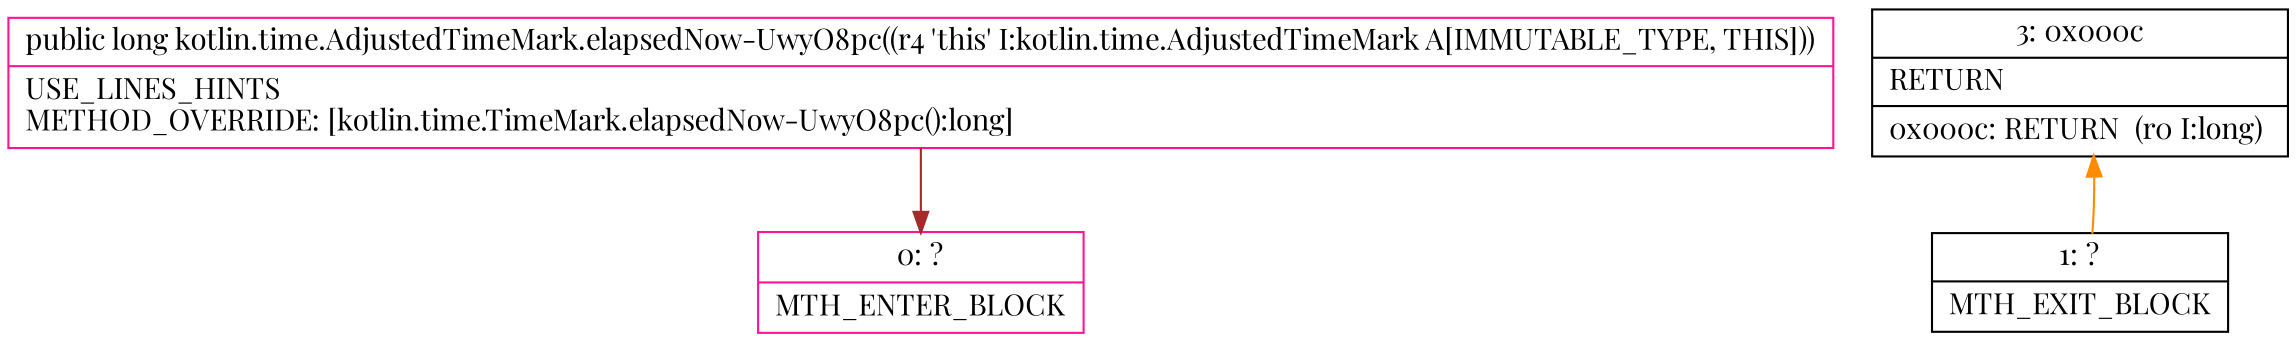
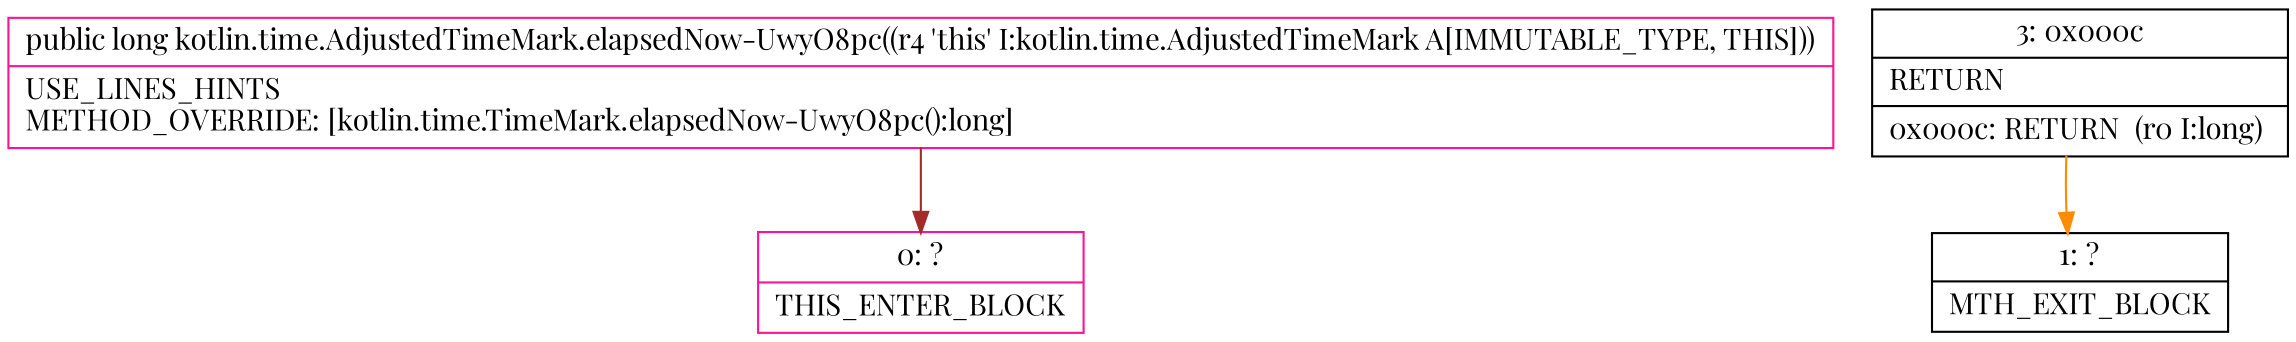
edge "1: ?" -> "3: 0x000c": reversed
node "0: ?": text "MTH_ENTER_BLOCK" -> "THIS_ENTER_BLOCK"
